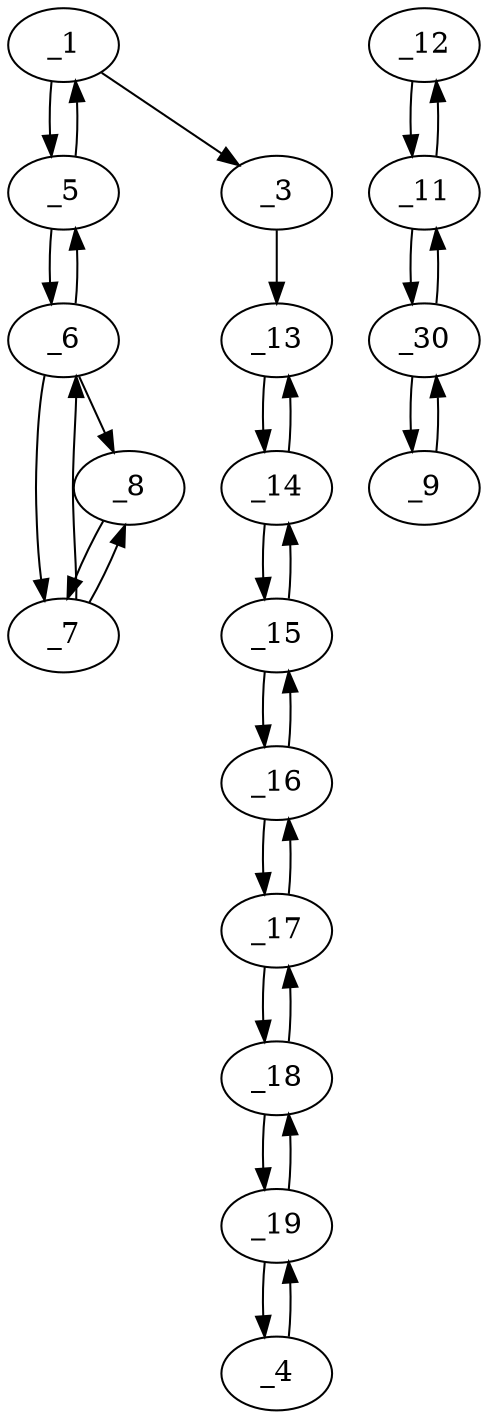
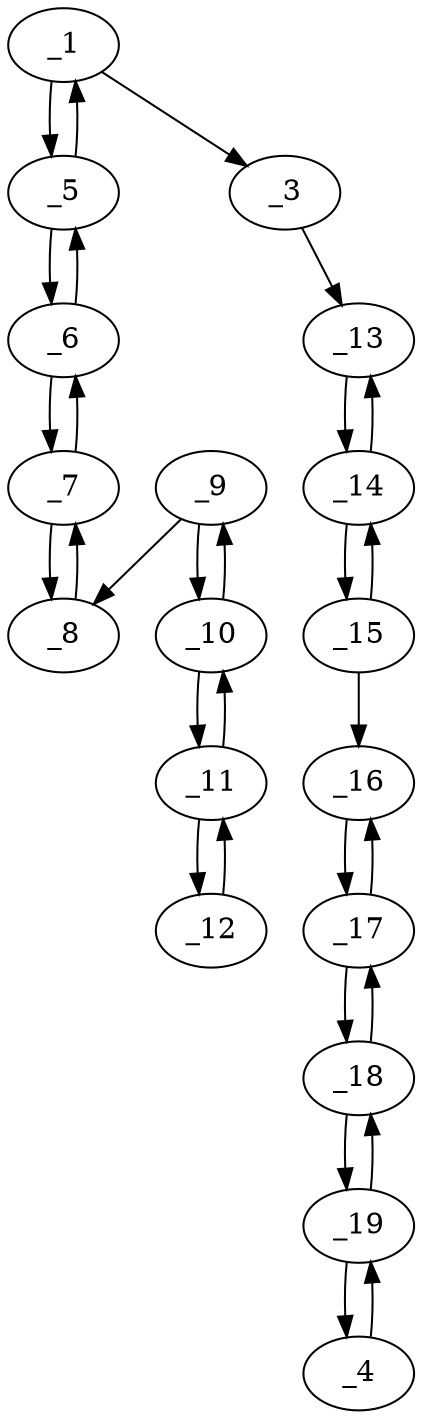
node "_30": label "_30" -> "_10"
edge "_6" -> "_8": now "_9" -> "_8"
edge "_16" -> "_15": removed
